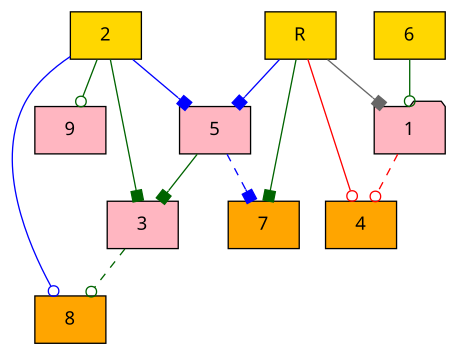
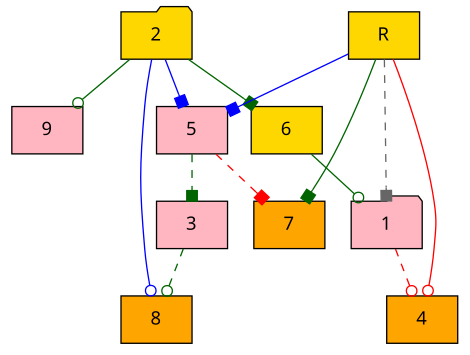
node "2": shape box -> folder
edge "R" -> "1": style solid -> dashed
edge "2" -> "3": now "2" -> "6"
edge "5" -> "3": style solid -> dashed
edge "5" -> "7": color blue -> red
